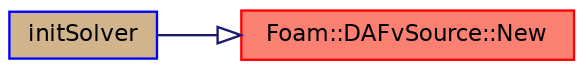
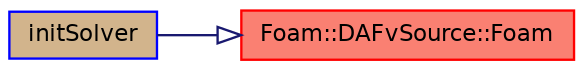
node "Foam::DAFvSource::New": label "Foam::DAFvSource::New" -> "Foam::DAFvSource::Foam"
